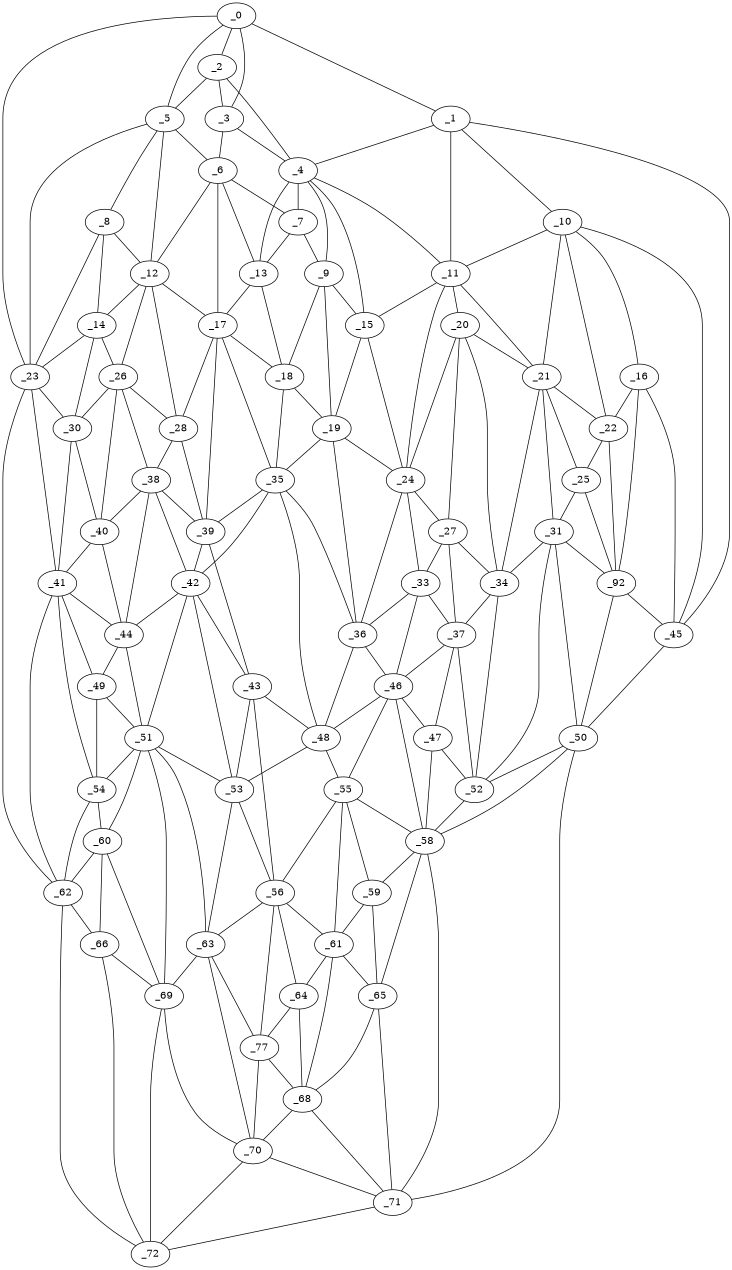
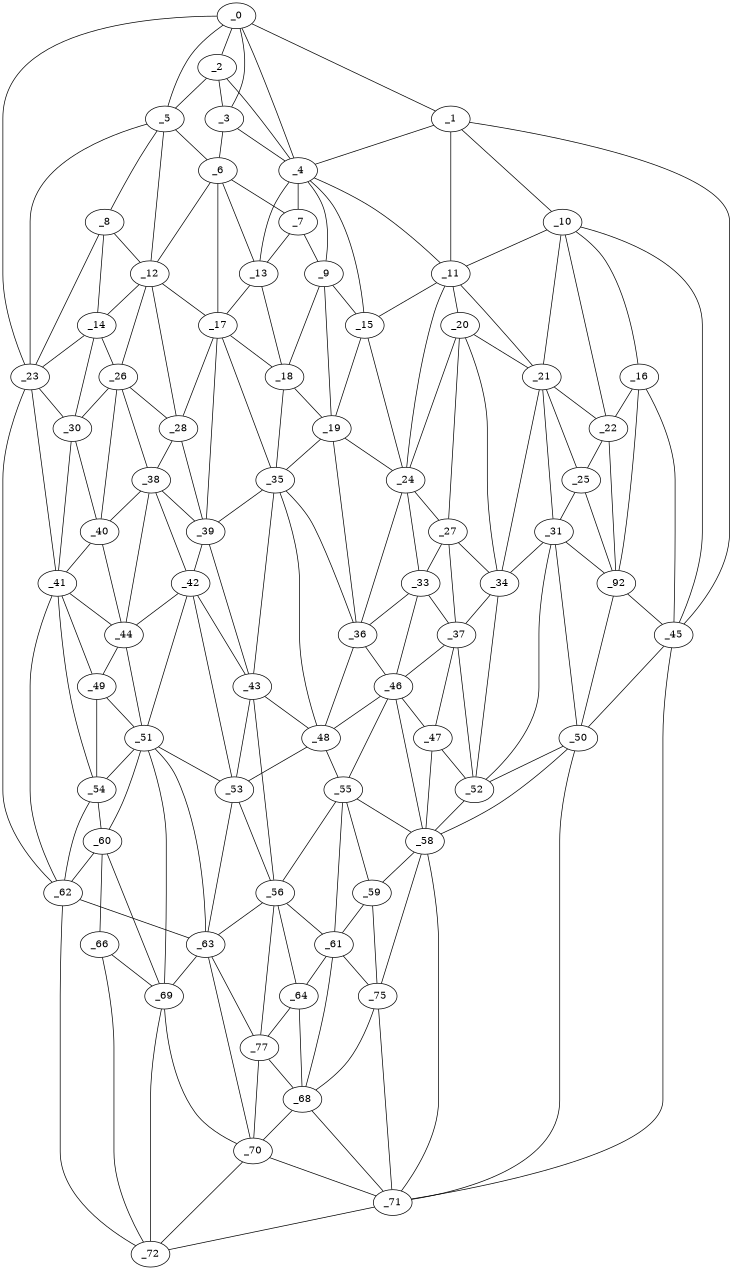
edge "_0" -- "_4": added
edge "_35" -- "_42": now "_35" -- "_43"
edge "_62" -- "_66": now "_62" -- "_63"
node "_65": label "_65" -> "_75"
edge "_45" -- "_71": added
